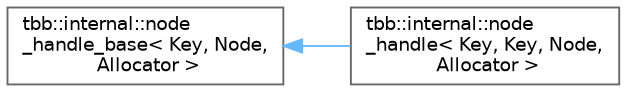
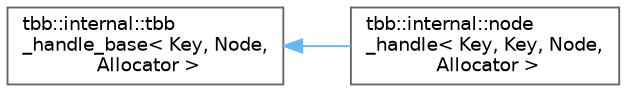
node "tbb::internal::node _handle_base< Key, Node, Allocator >": label "tbb::internal::node _handle_base< Key, Node, Allocator >" -> "tbb::internal::tbb _handle_base< Key, Node, Allocator >"
